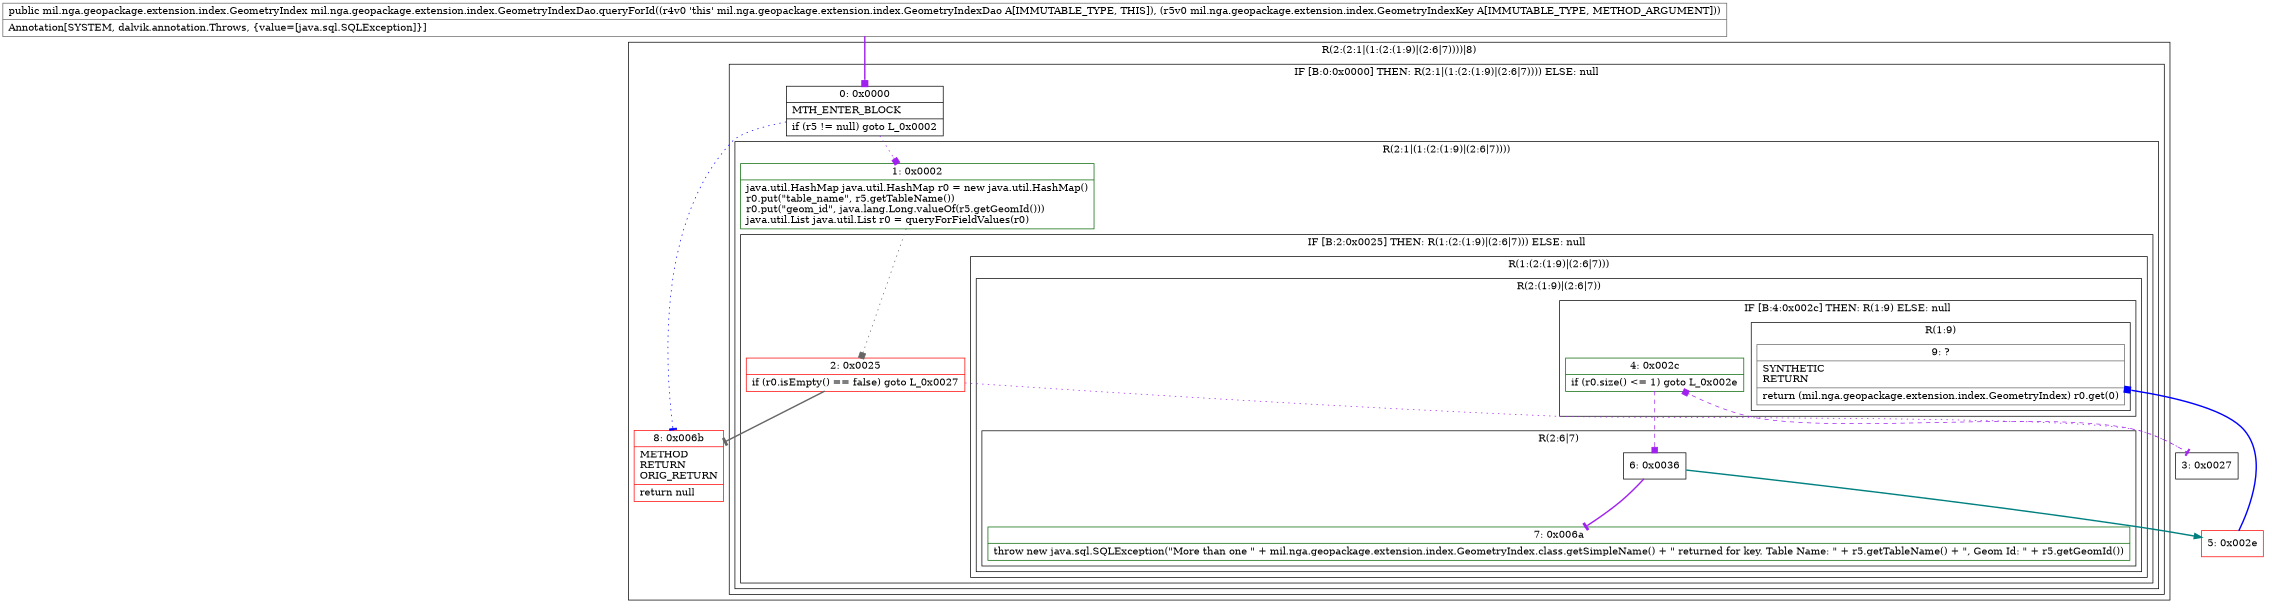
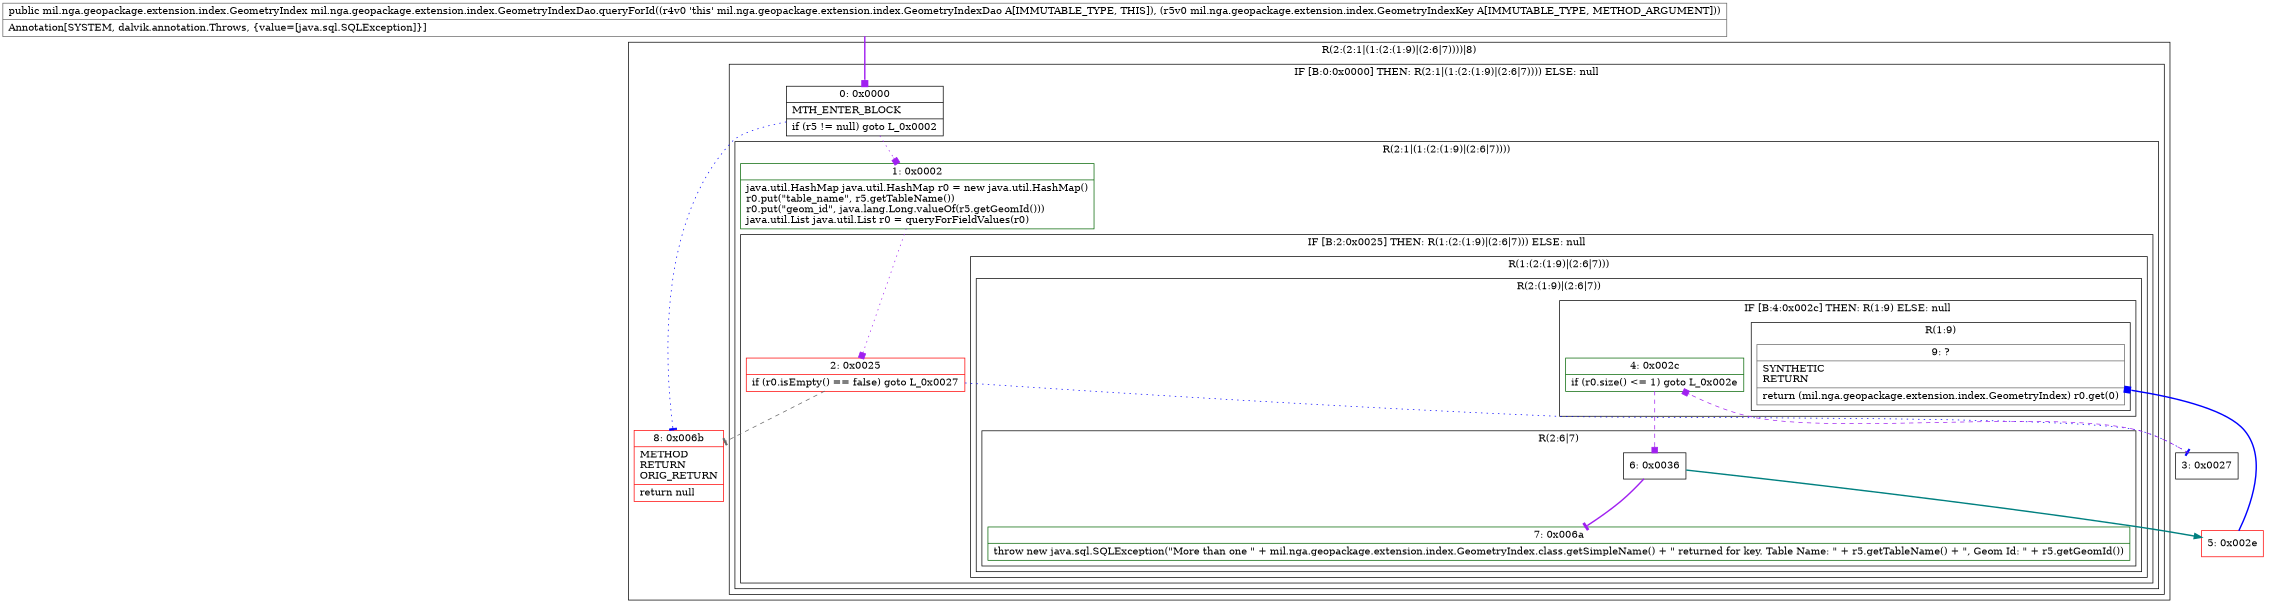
edge "1: 0x0002" -> "2: 0x0025": color gray40 -> purple
edge "2: 0x0025" -> "8: 0x006b": style bold -> dashed
edge "2: 0x0025" -> "3: 0x0027": color purple -> blue
